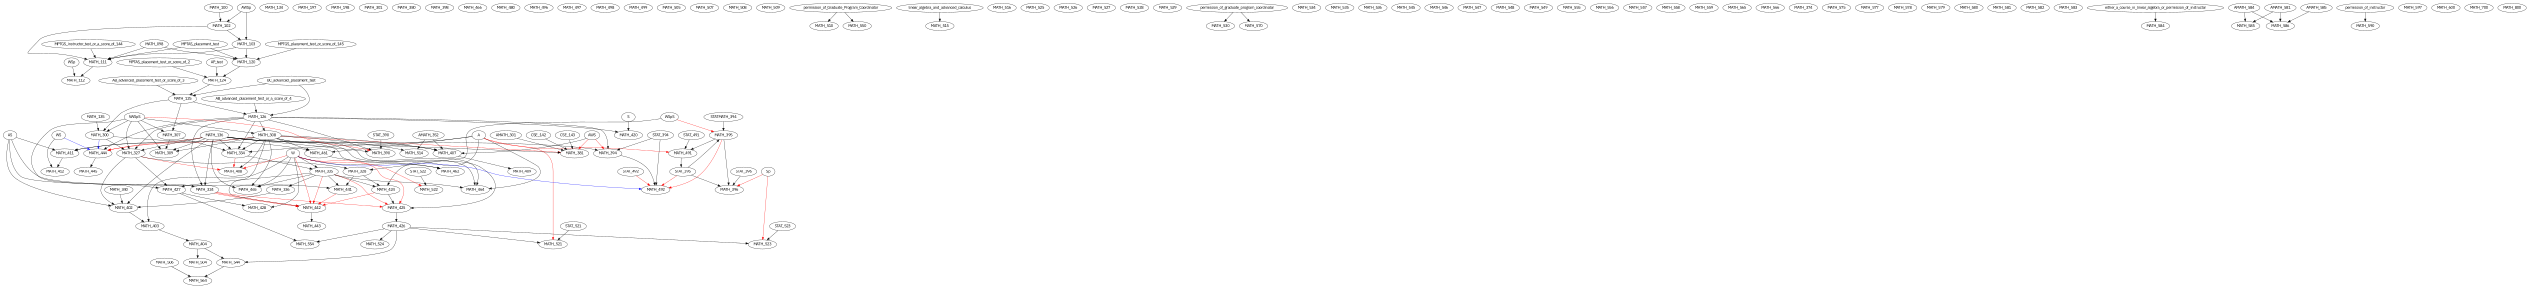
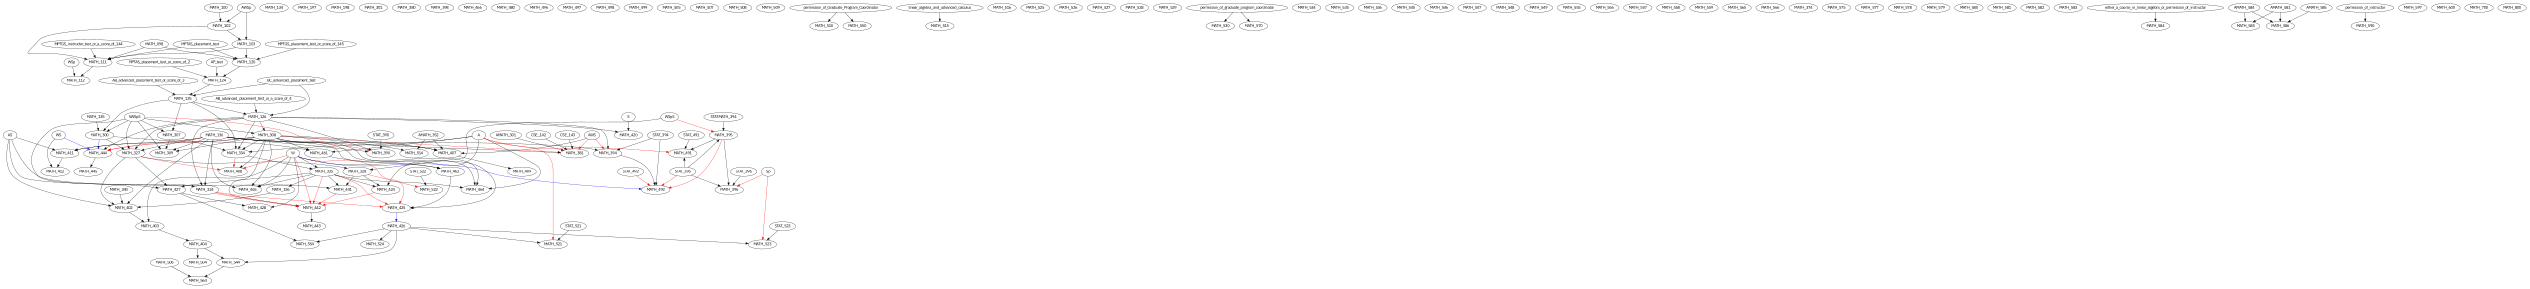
edge "MATH_136" -> "MATH_334": now "MATH_125" -> "MATH_334"
edge "MATH_491" -> "STAT_395": reversed
edge "W" -> "MATH_522": now "MATH_328" -> "MATH_522"
edge "MATH_424" -> "MATH_425": now "MATH_462" -> "MATH_425"
edge "MATH_425" -> "MATH_426": color black -> blue
